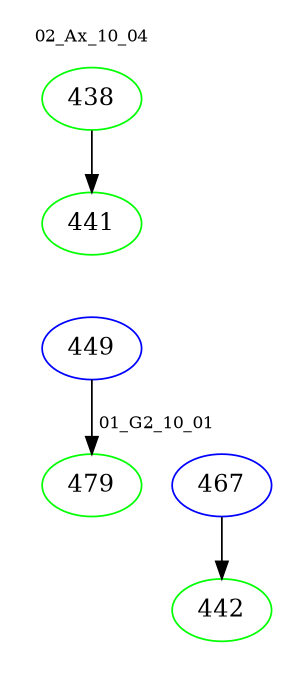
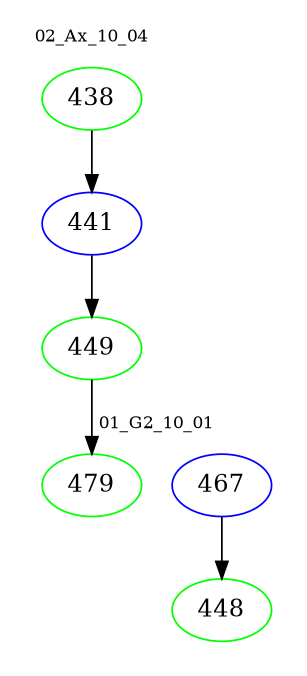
node "441": color green -> blue
edge "441" -> "449": added
node "449": color blue -> green
node "442": label "442" -> "448"
